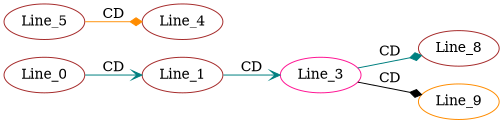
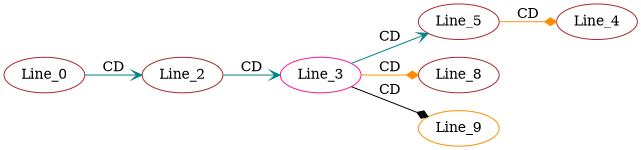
edge "Line_3" -> "Line_5": added, label "CD"
edge "Line_3" -> "Line_8": color teal -> darkorange
node "Line_1": label "Line_1" -> "Line_2"
